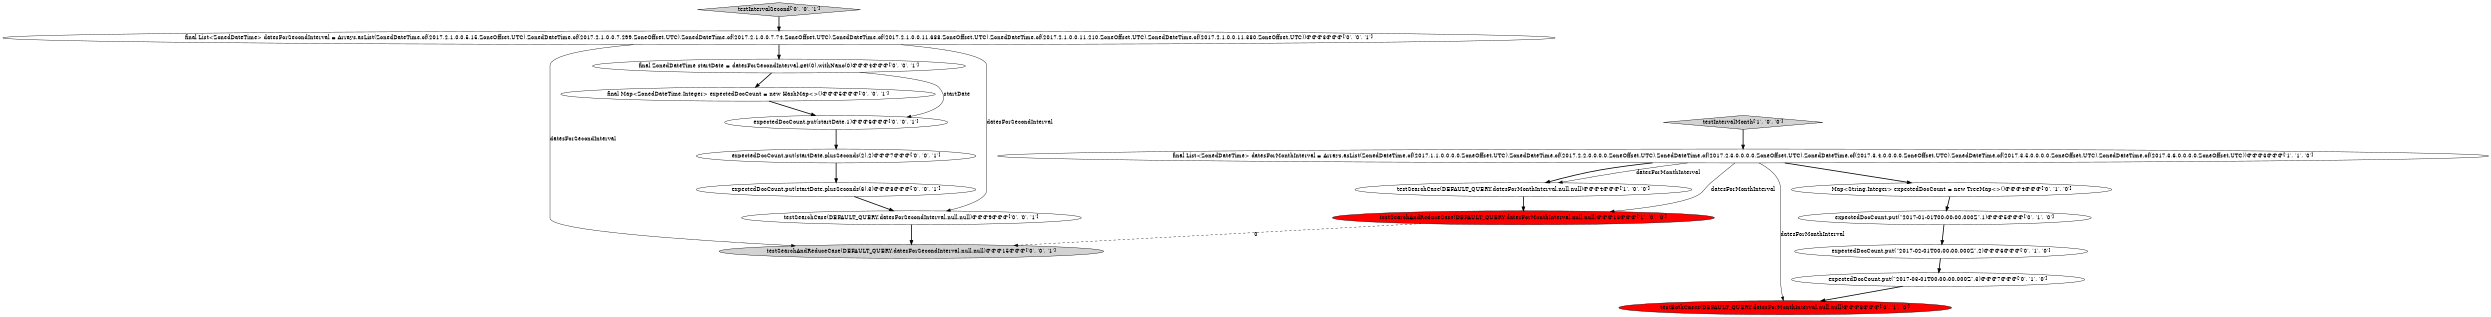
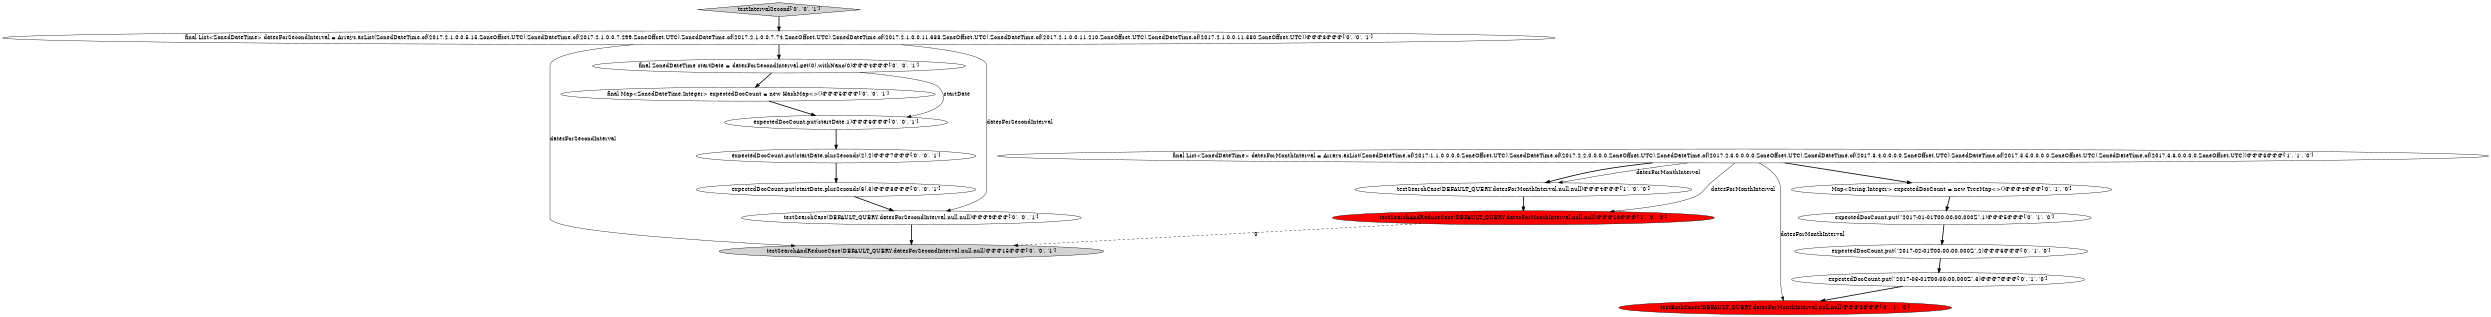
node "testIntervalMonth['1', '0', '0']": removed
